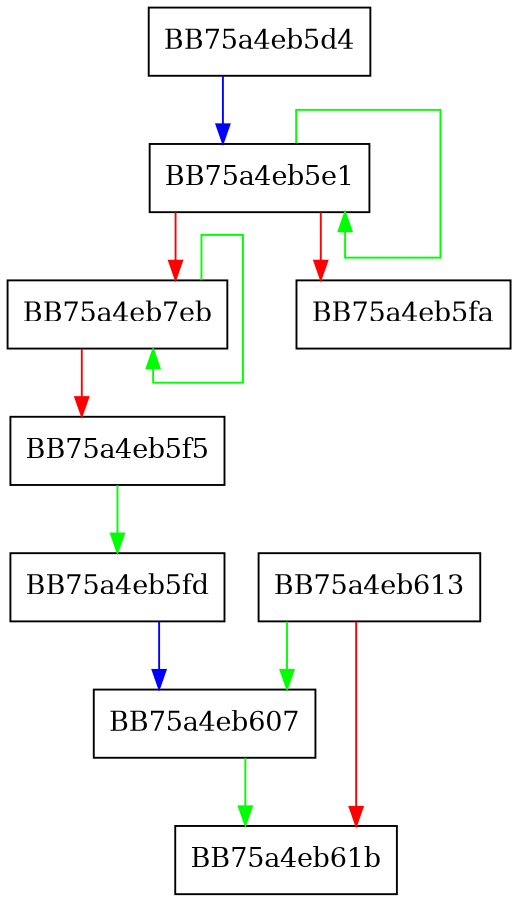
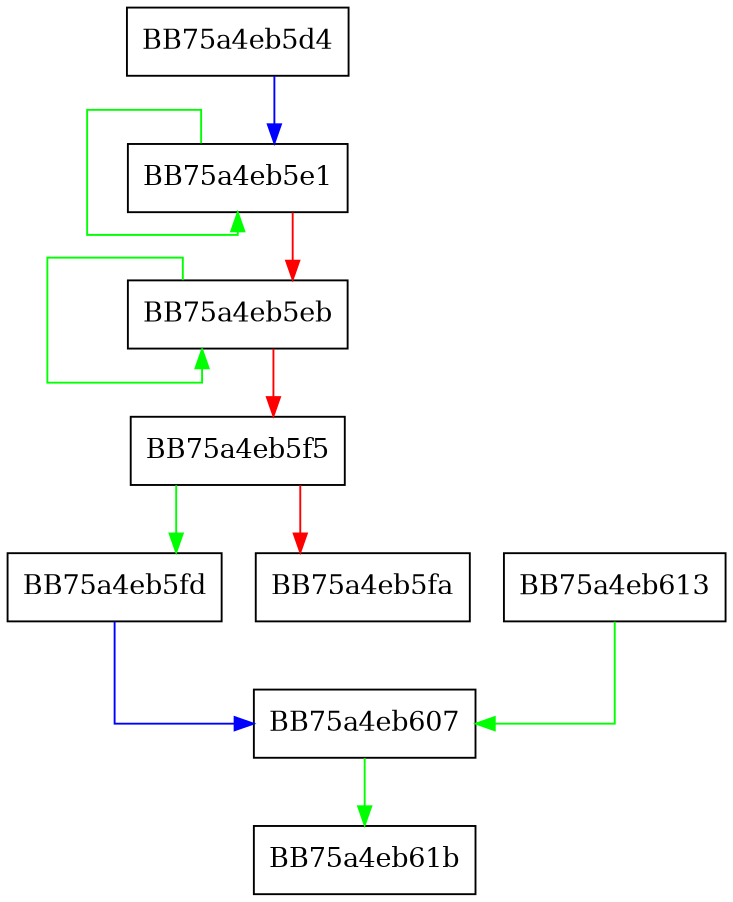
edge "BB75a4eb5e1" -> "BB75a4eb5fa": now "BB75a4eb5f5" -> "BB75a4eb5fa"
node "BB75a4eb7eb": label "BB75a4eb7eb" -> "BB75a4eb5eb"
edge "BB75a4eb613" -> "BB75a4eb61b": removed
